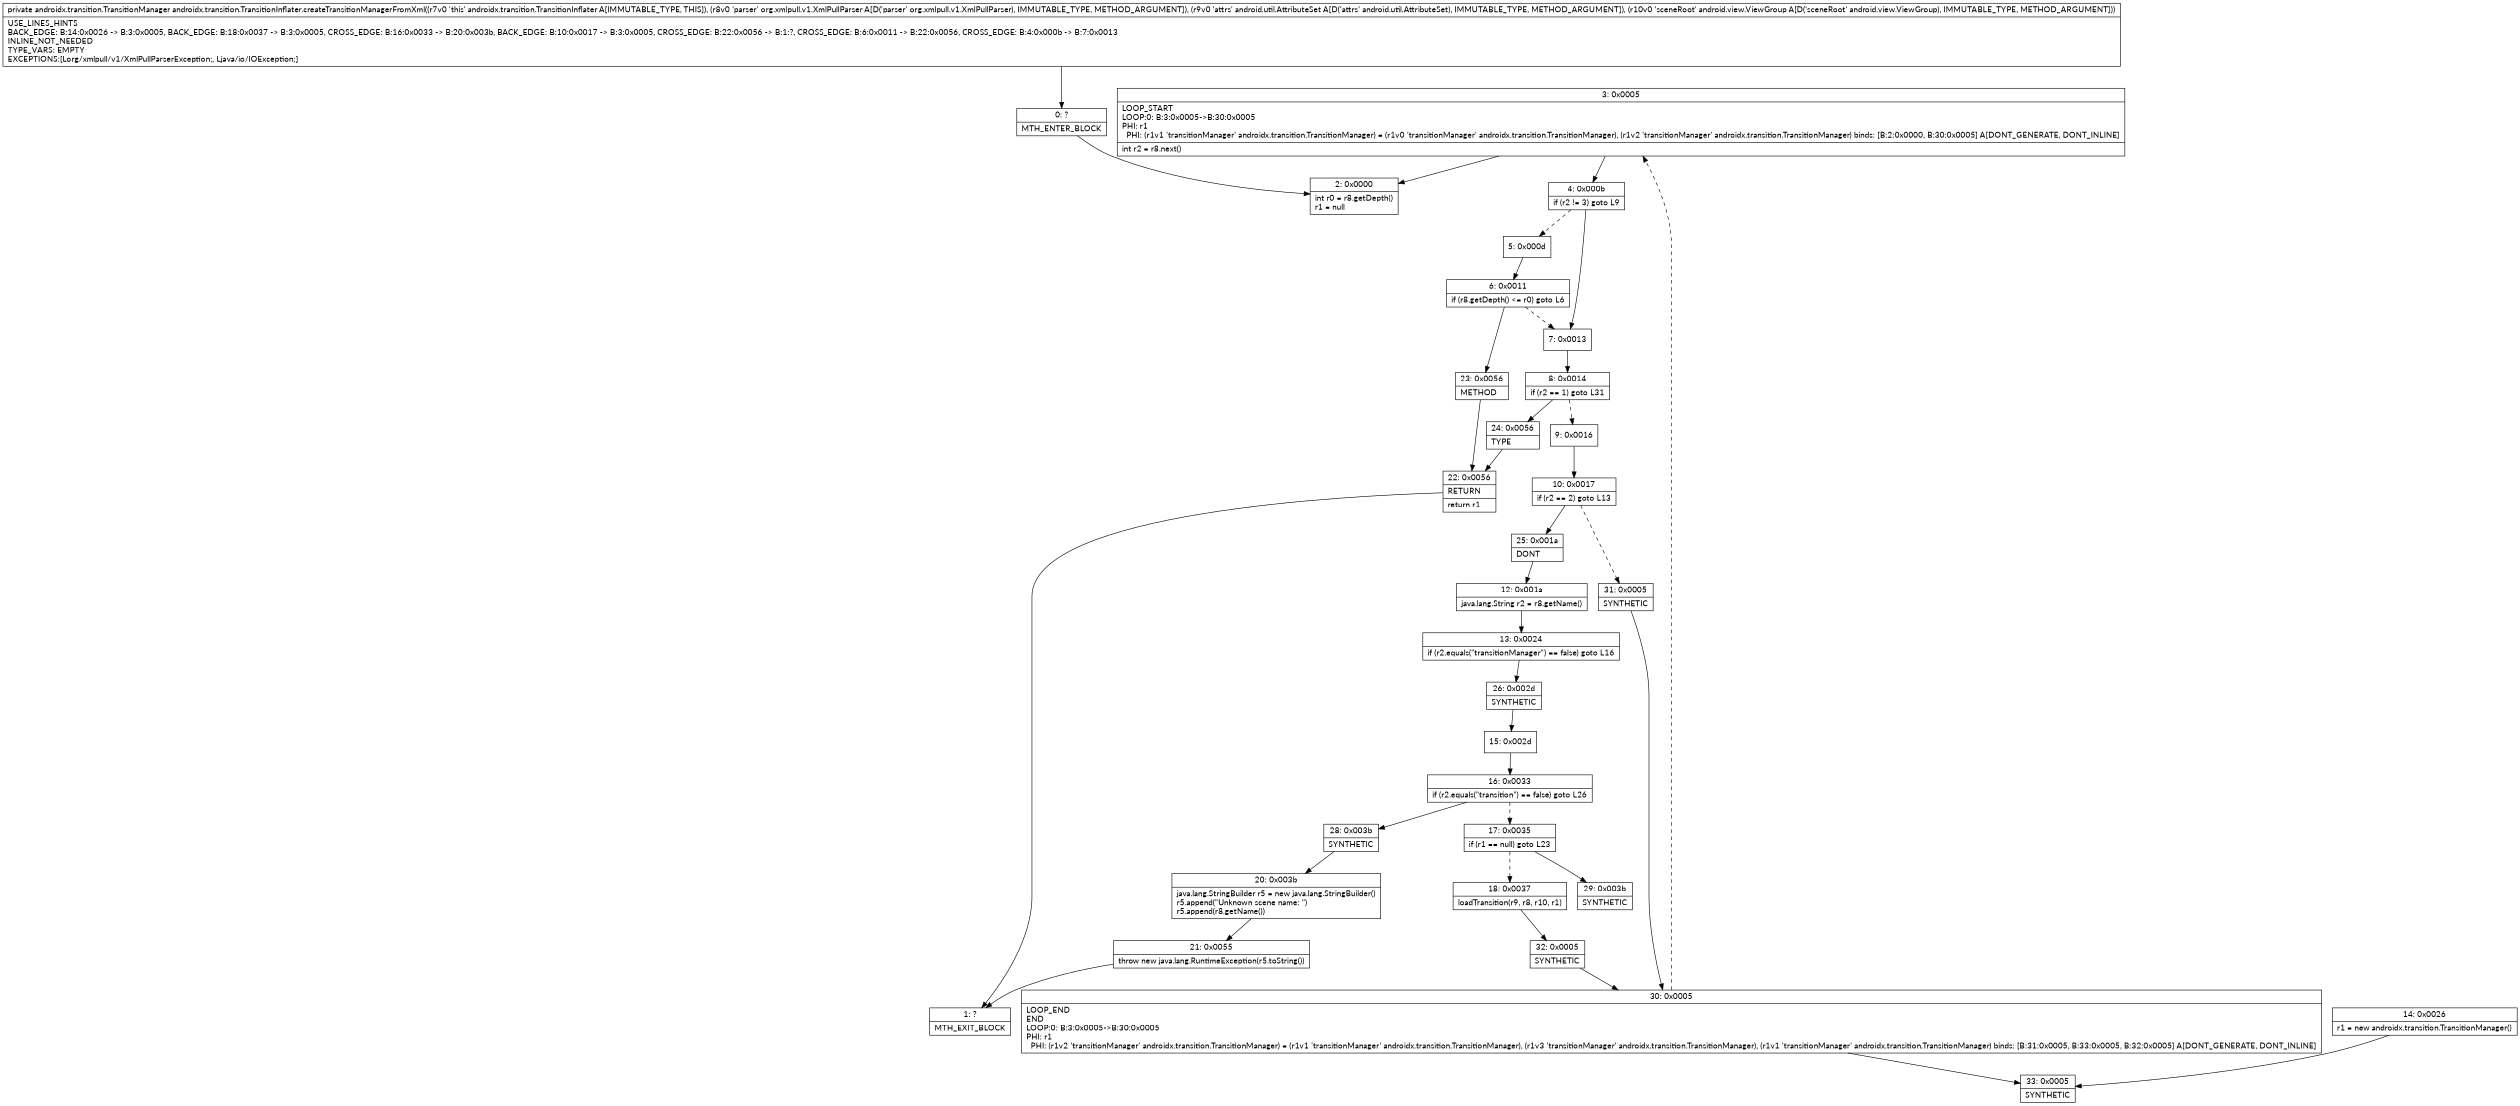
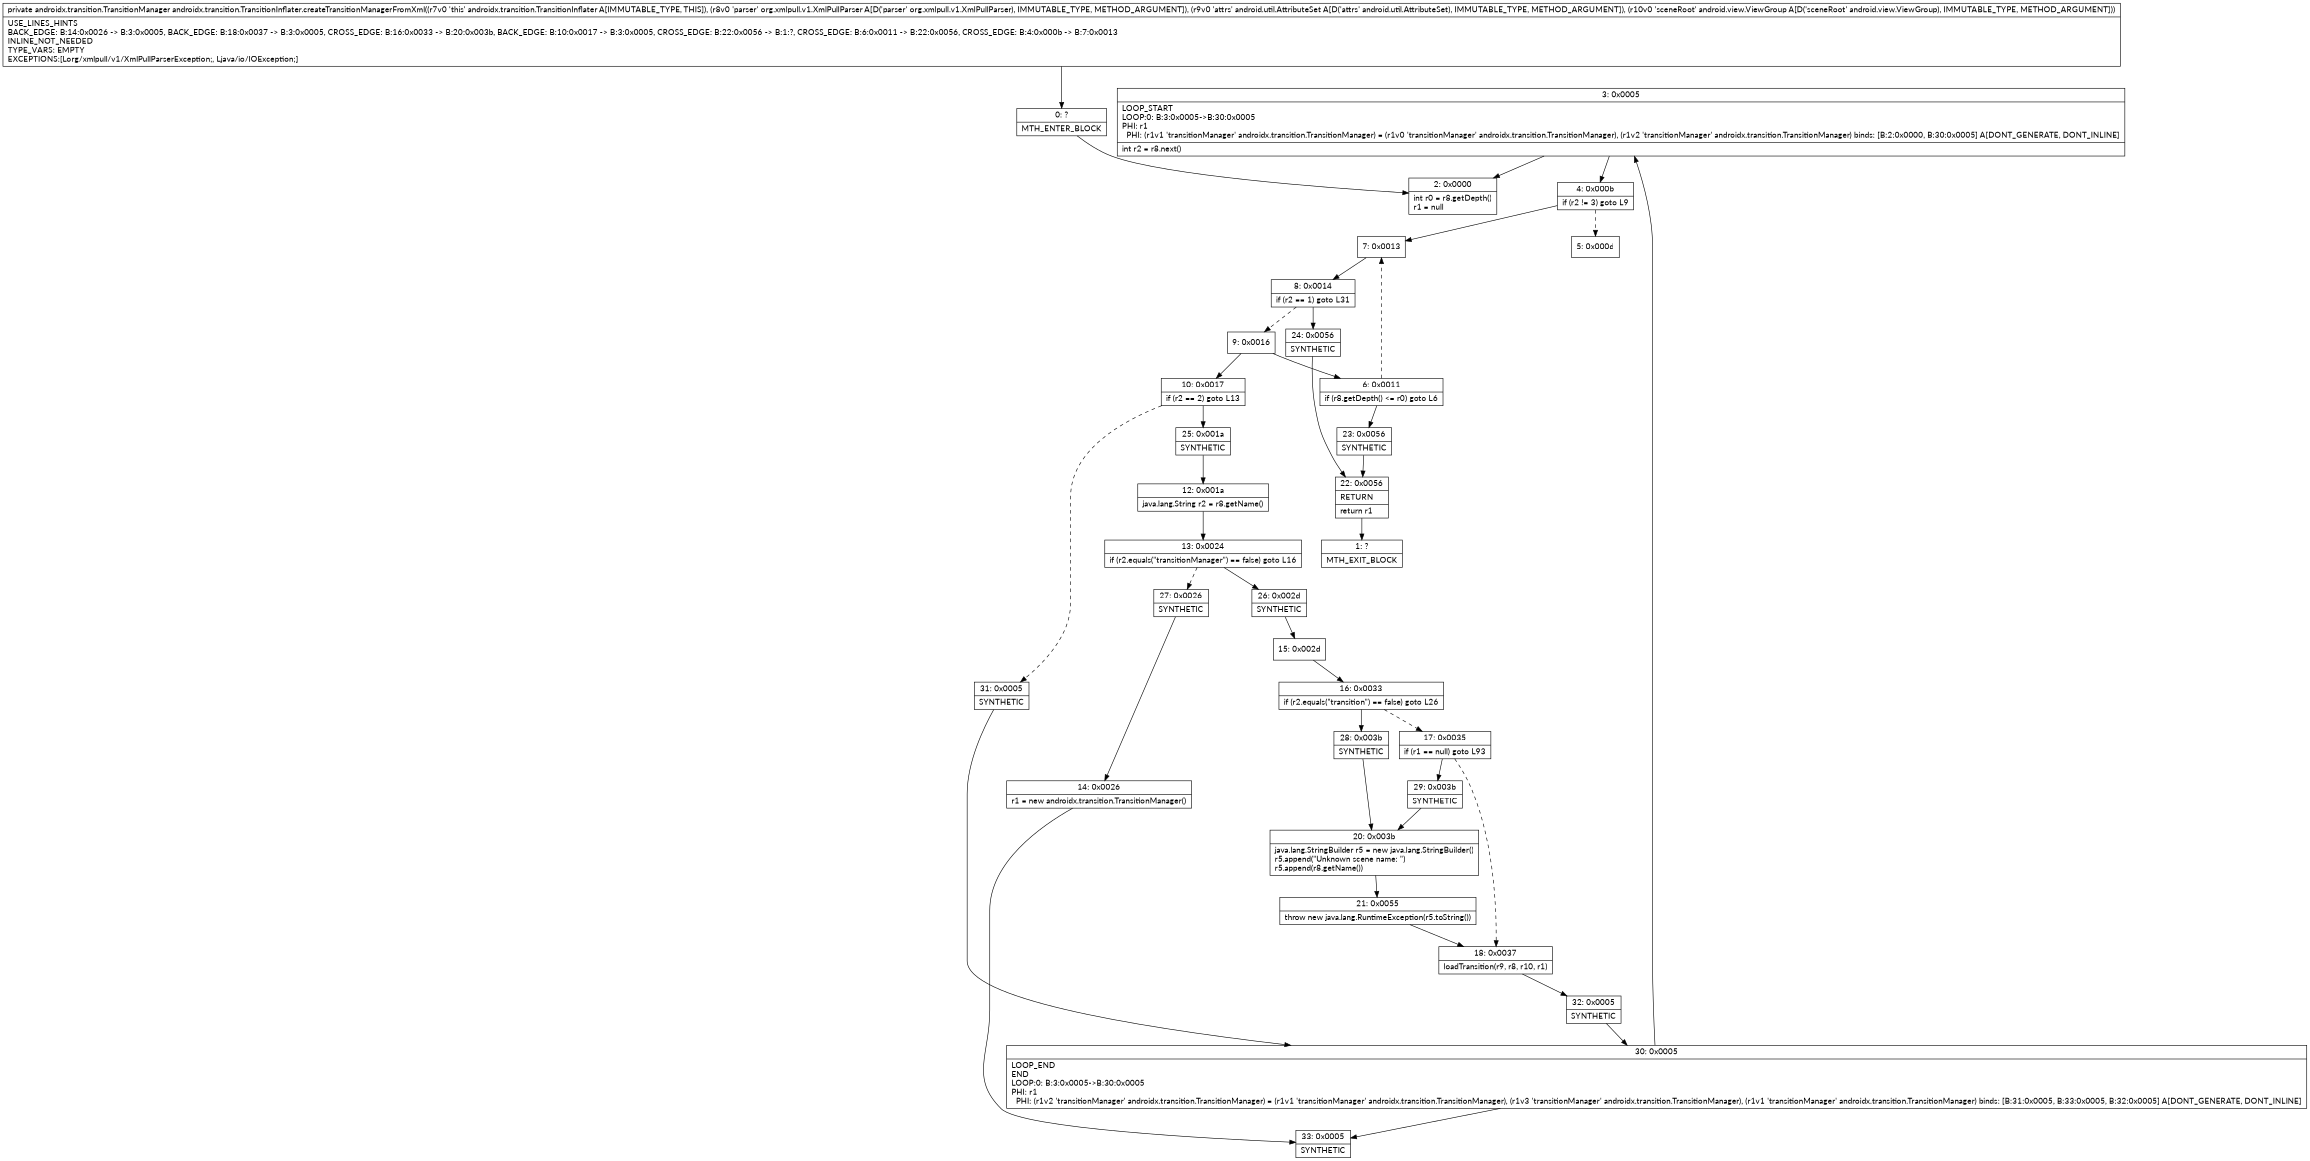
edge "5: 0x000d" -> "6: 0x0011": now "9: 0x0016" -> "6: 0x0011"
node "23: 0x0056": text "METHOD" -> "SYNTHETIC"
node "24: 0x0056": text "TYPE" -> "SYNTHETIC"
node "25: 0x001a": text "DONT" -> "SYNTHETIC"
edge "30: 0x0005" -> "3: 0x0005": style dashed -> solid
node "27: 0x0026": added
edge "29: 0x003b" -> "20: 0x003b": added
node "17: 0x0035": text "if (r1 == null) goto L23" -> "if (r1 == null) goto L93"
edge "21: 0x0055" -> "1: ?": now "21: 0x0055" -> "18: 0x0037"
